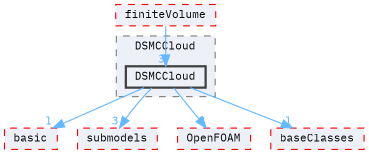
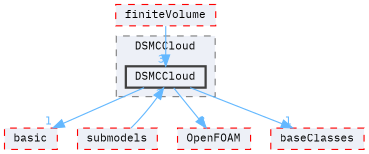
edge "DSMCCloud" -> "submodels": reversed
